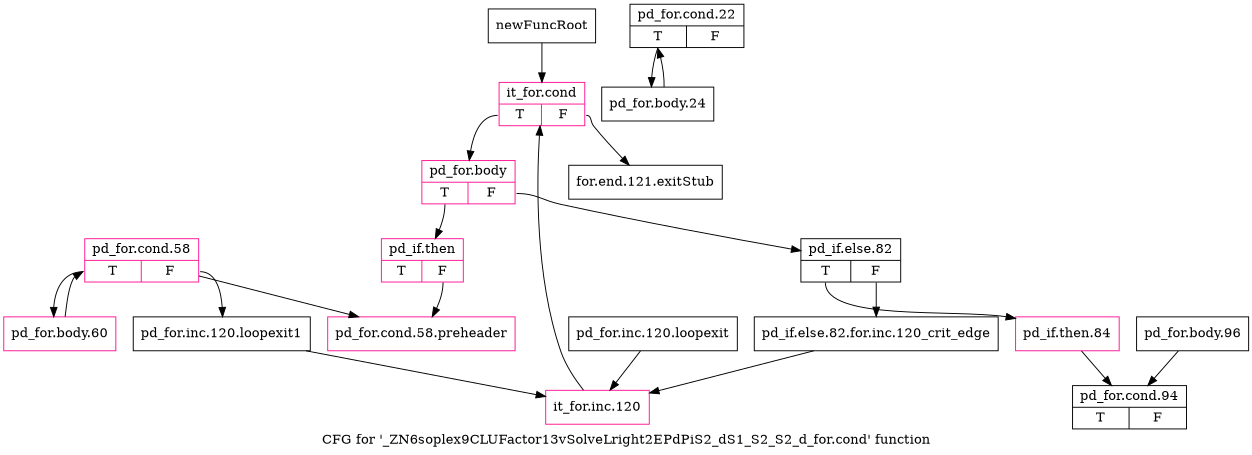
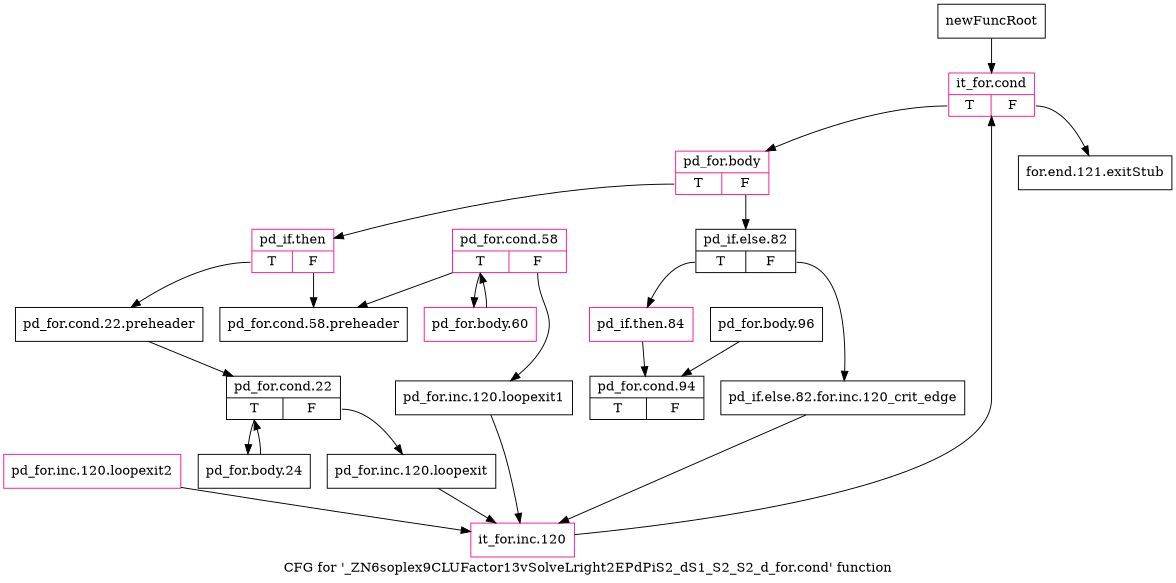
node "pd_for.cond.22.preheader": added
node "pd_for.cond.58.preheader": color deeppink -> black
edge "pd_for.cond.22" -> "pd_for.inc.120.loopexit": added
node "pd_for.inc.120.loopexit2": added
